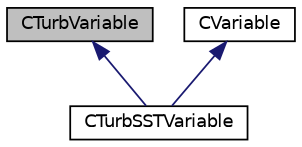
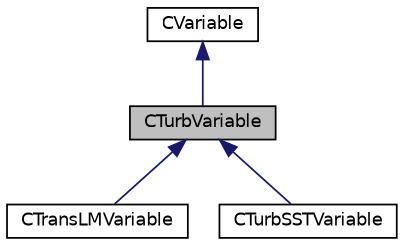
edge "CTurbSSTVariable" -> "CVariable": now "CTurbVariable" -> "CVariable"
node "CTransLMVariable": added
